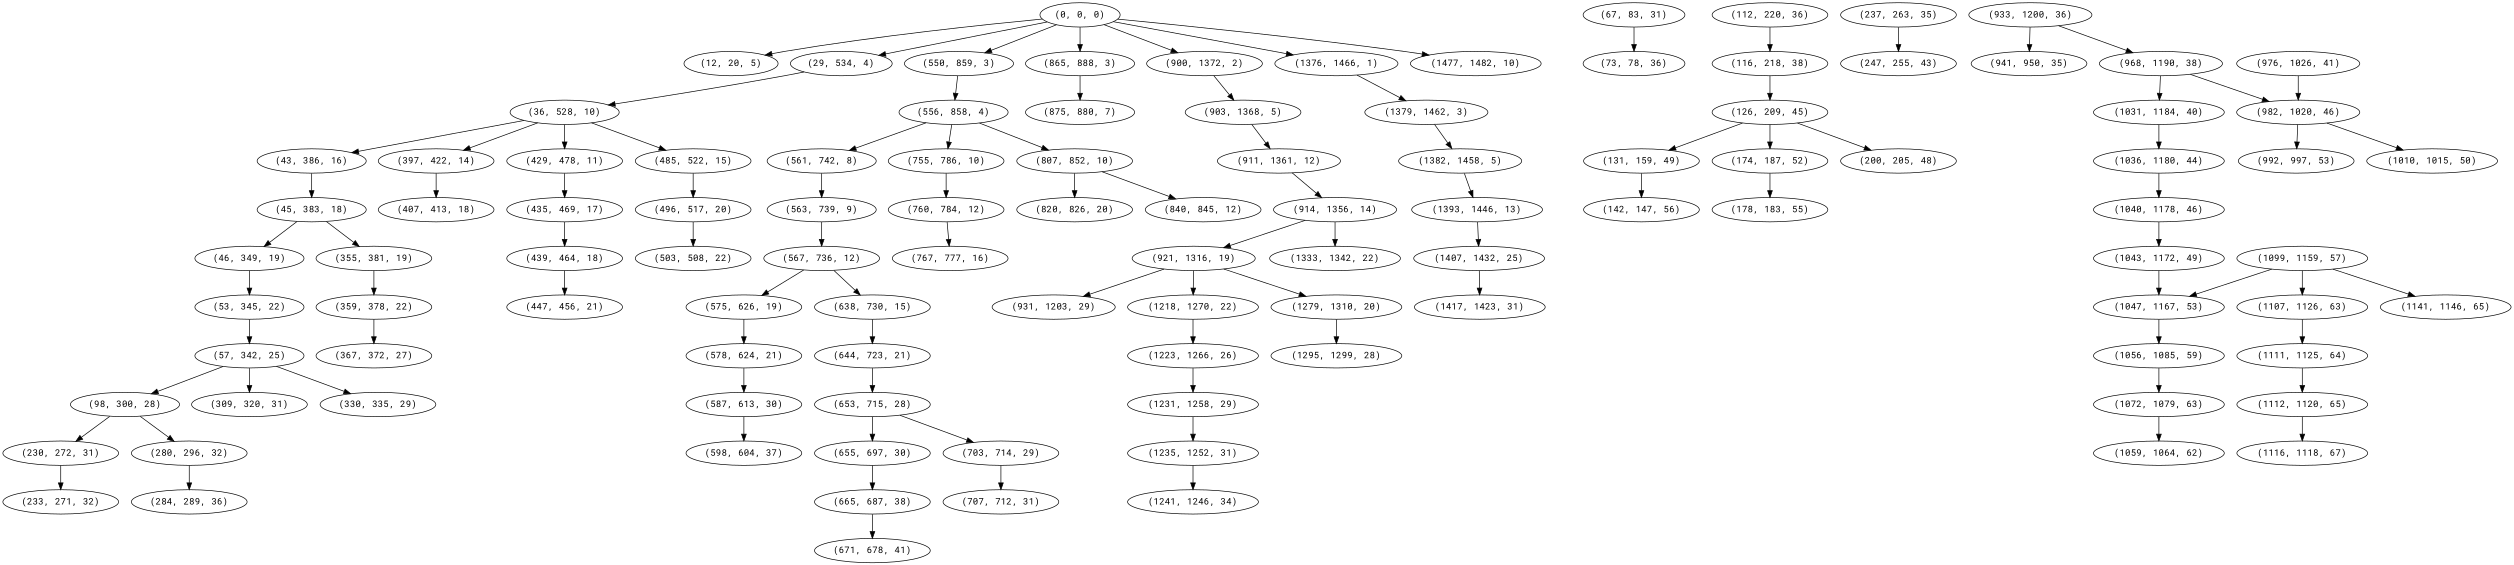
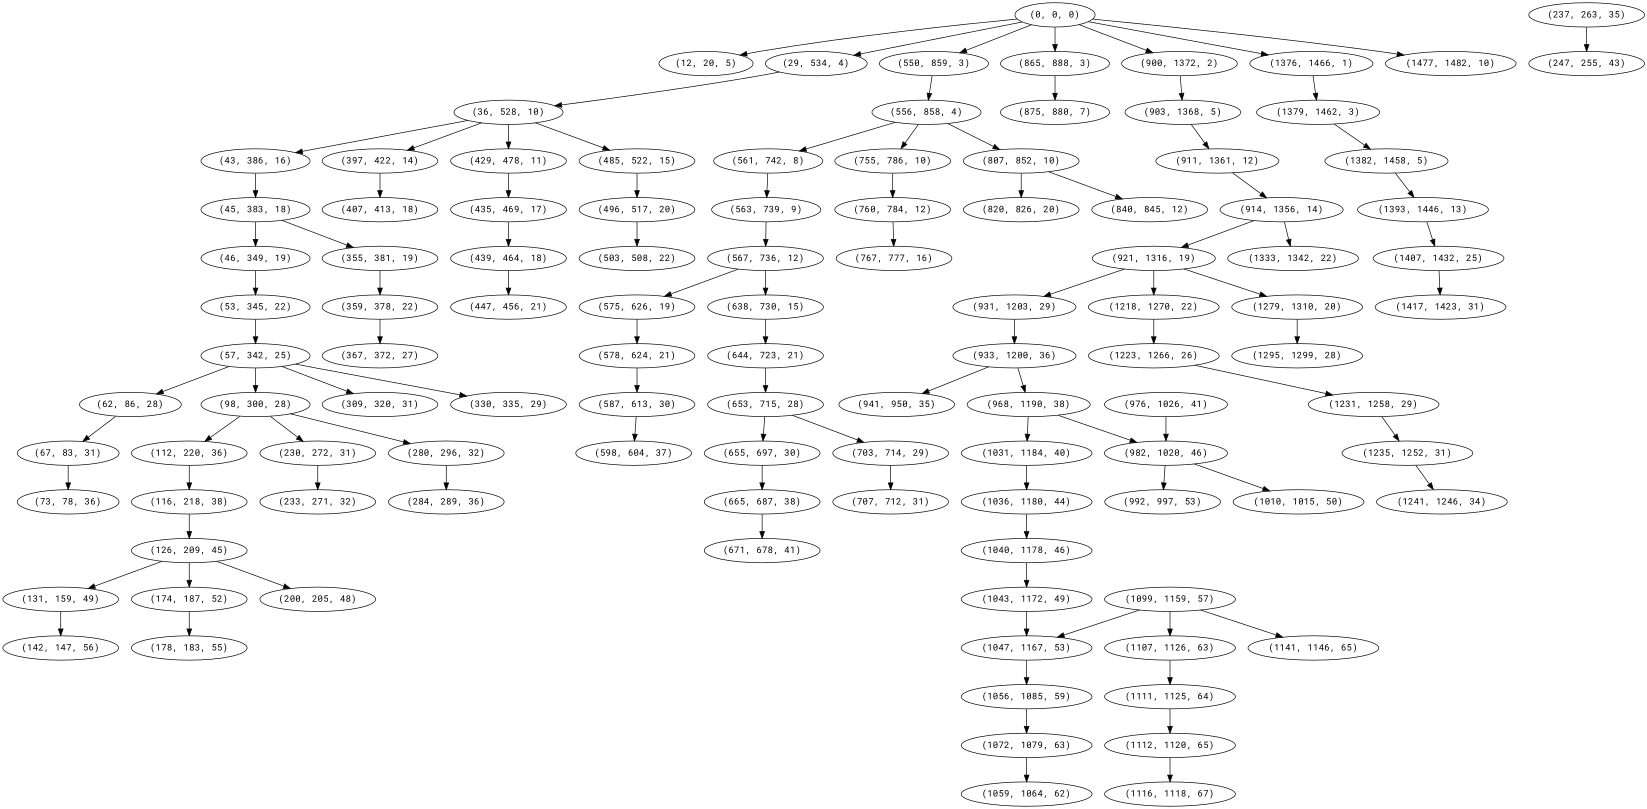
edge "(931, 1203, 29)" -> "(933, 1200, 36)": added
node "(62, 86, 28)": added
edge "(98, 300, 28)" -> "(112, 220, 36)": added
